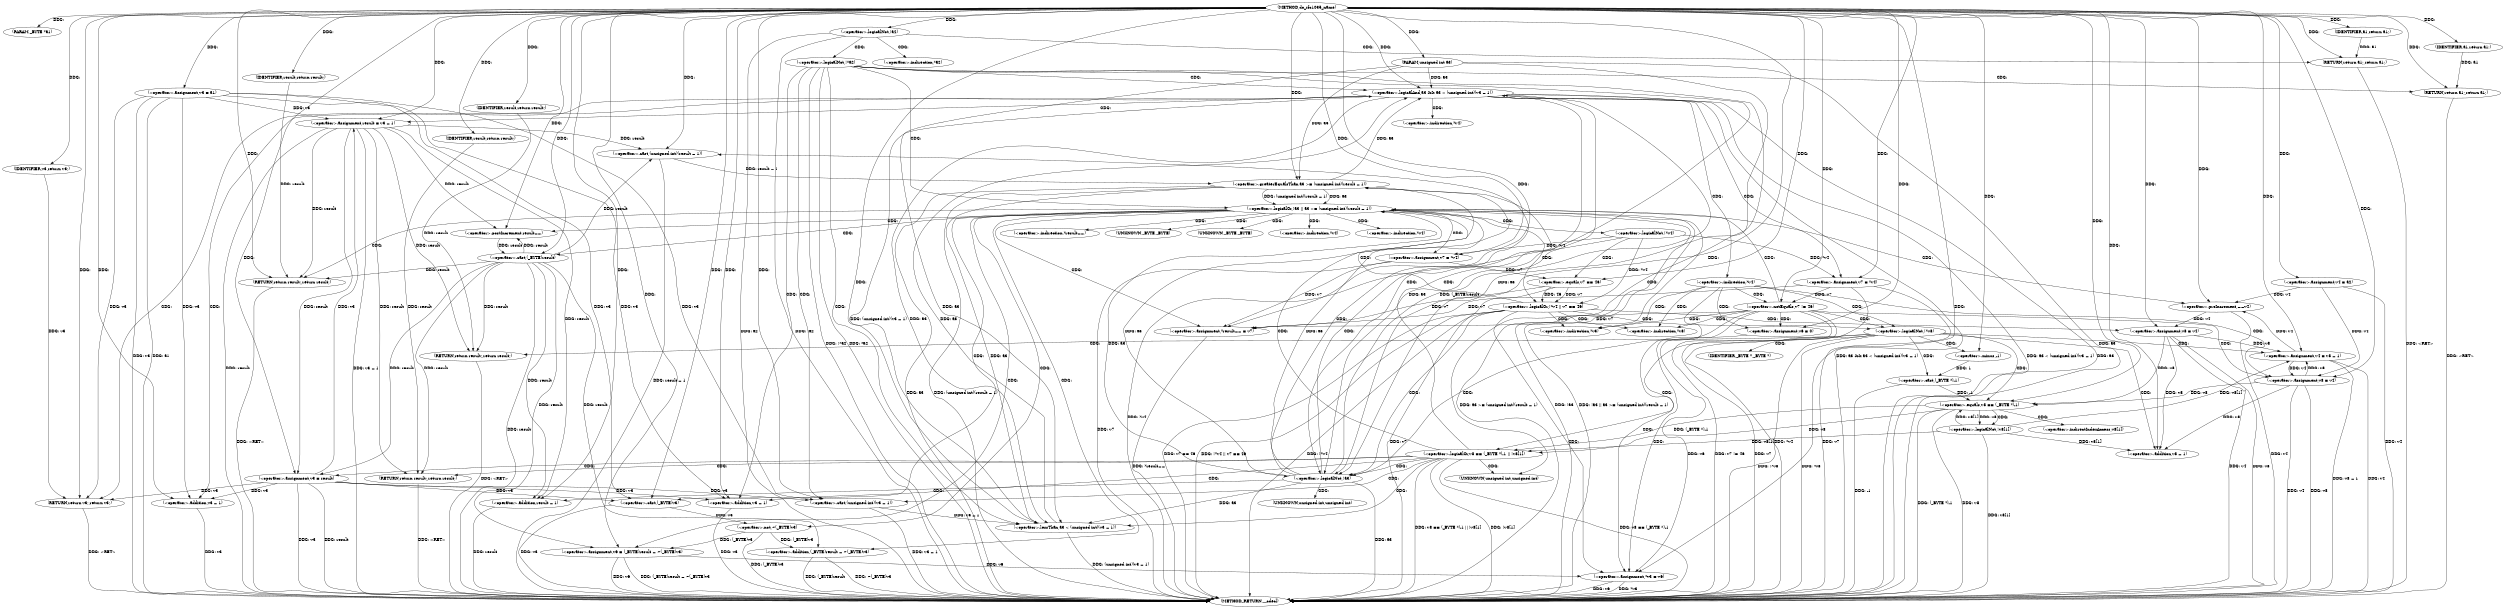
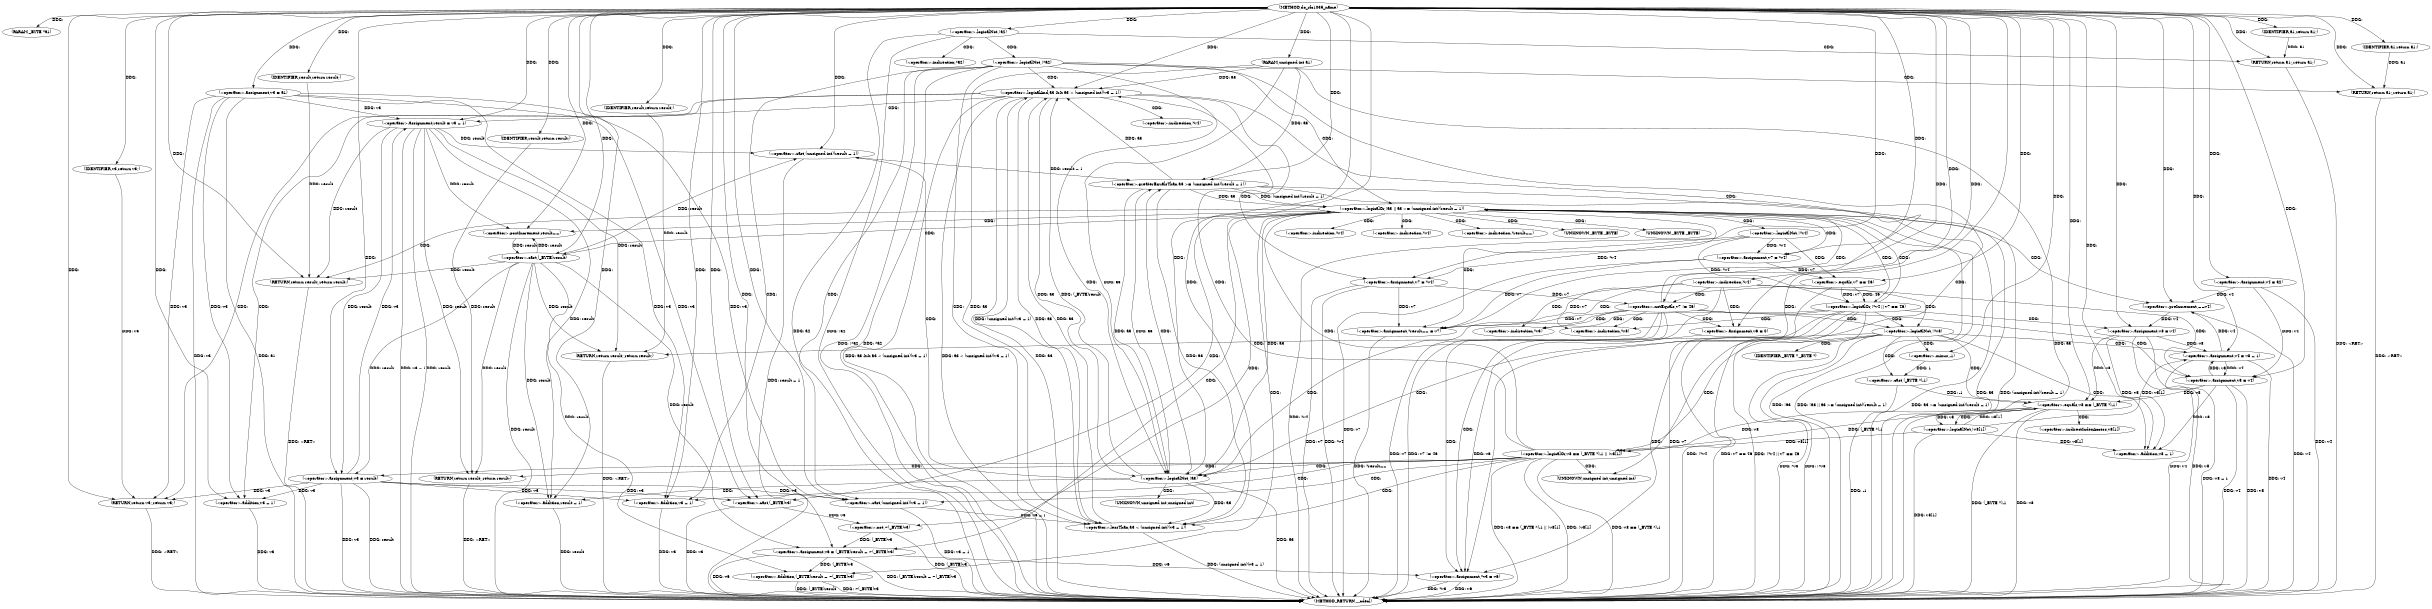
node "(PARAM,unsigned int a3)": label "(PARAM,unsigned int a3)" -> "(PARAM,unsigned int a1)"
edge "(<operator>.not,~(_BYTE)v3)" -> "(<operator>.addition,(_BYTE)result + ~(_BYTE)v3)": now "(<operator>.assignment,v6 = (_BYTE)result + ~(_BYTE)v3)" -> "(<operator>.addition,(_BYTE)result + ~(_BYTE)v3)"
